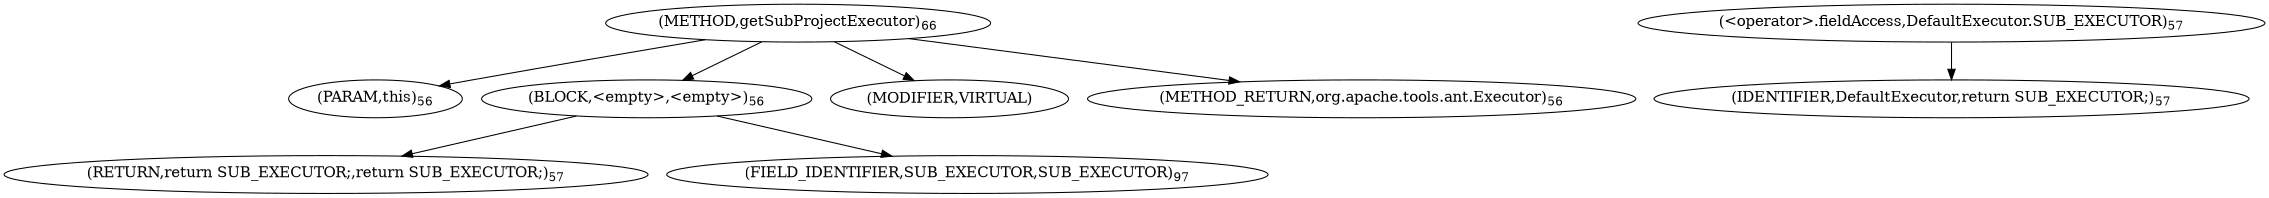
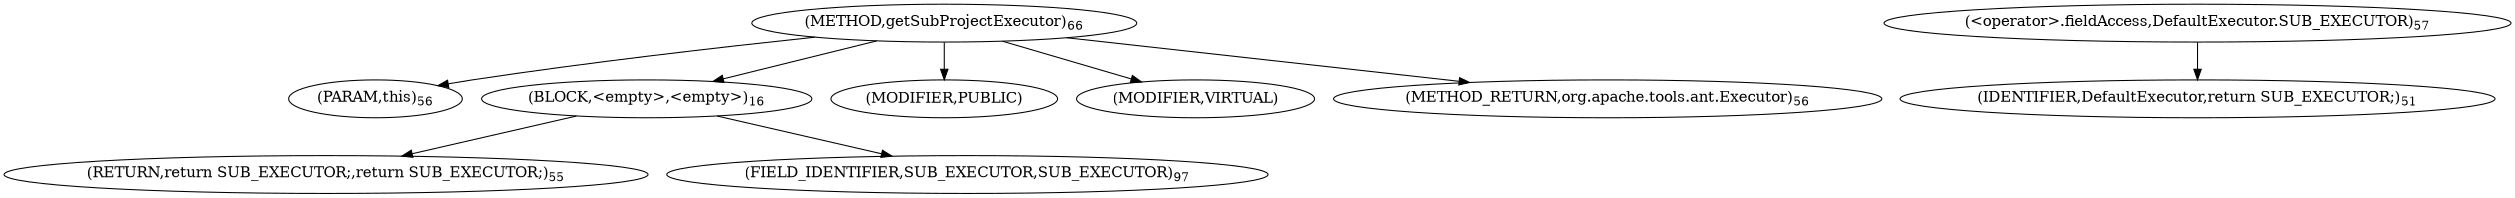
node "(BLOCK,<empty>,<empty>)": text "56" -> "16"
node "(IDENTIFIER,DefaultExecutor,return SUB_EXECUTOR;)": text "57" -> "51"
node "(MODIFIER,PUBLIC)": added
node "(RETURN,return SUB_EXECUTOR;,return SUB_EXECUTOR;)": text "57" -> "55"
